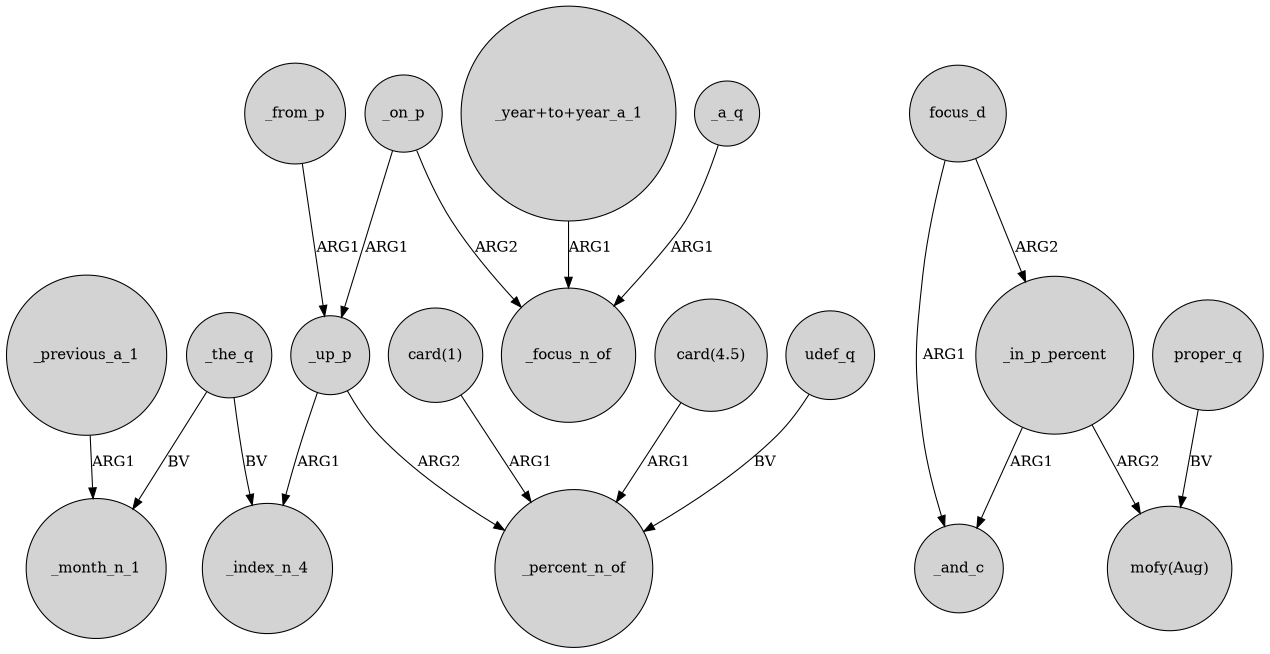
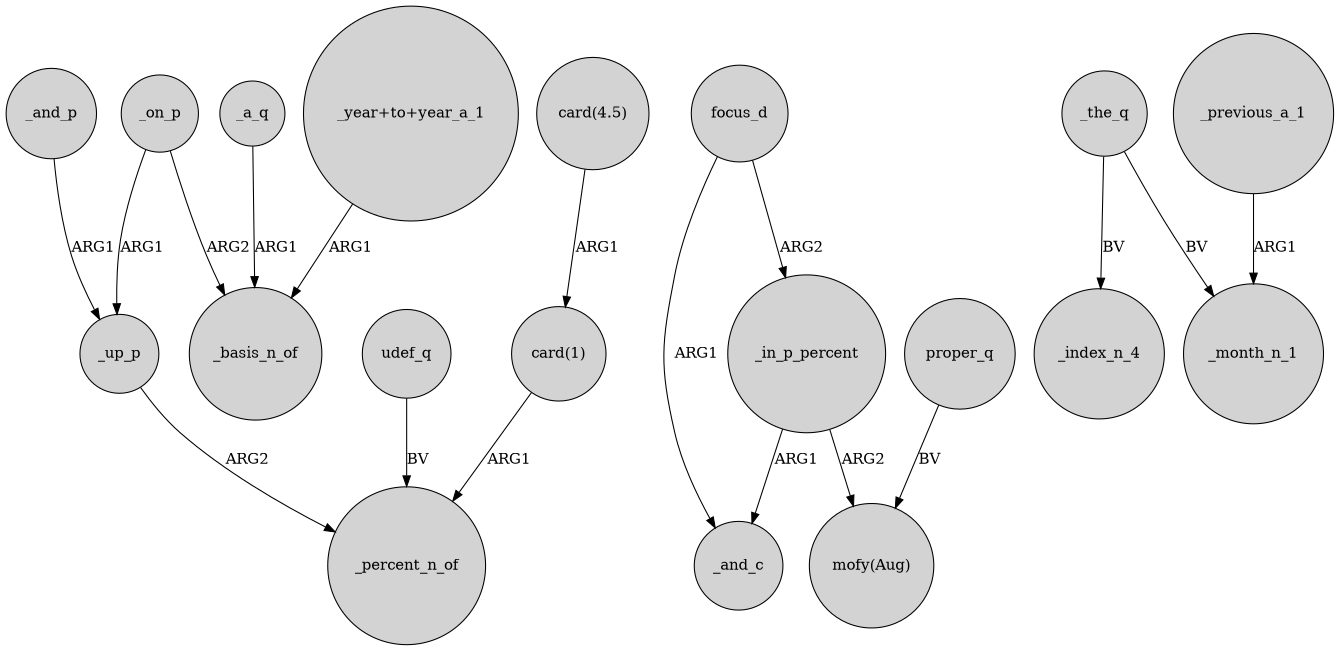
node "_from_p": label "_from_p" -> "_and_p"
node "_focus_n_of": label "_focus_n_of" -> "_basis_n_of"
edge "_up_p" -> "_index_n_4": removed, label "ARG1"
edge "card(4.5)" -> "_percent_n_of": now "card(4.5)" -> "card(1)"
